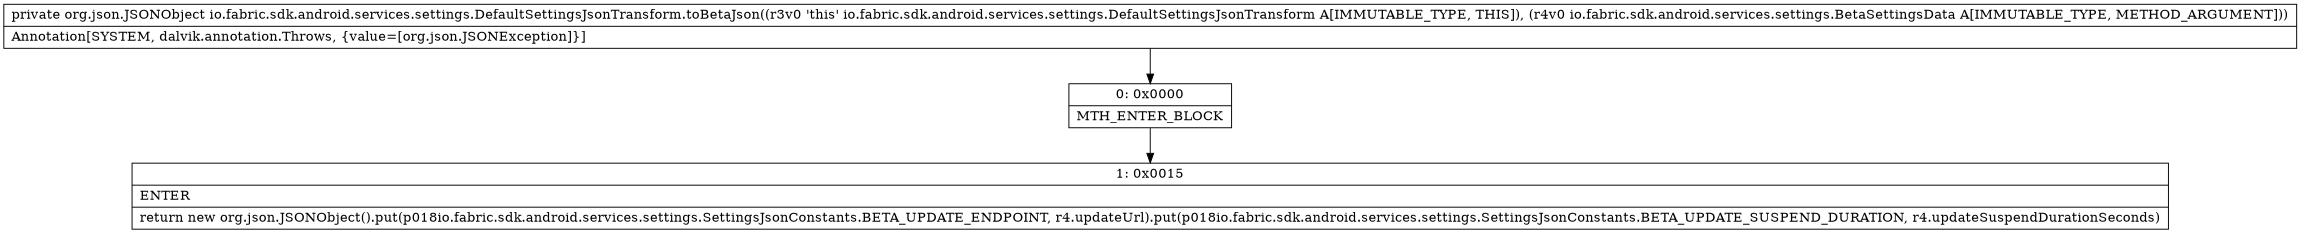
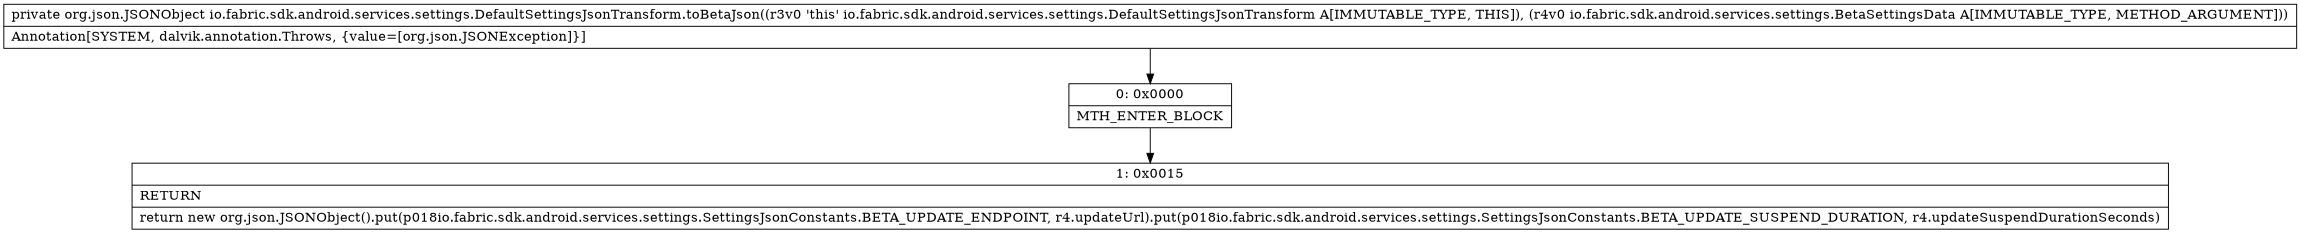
node "1: 0x0015": text "ENTER" -> "RETURN"
